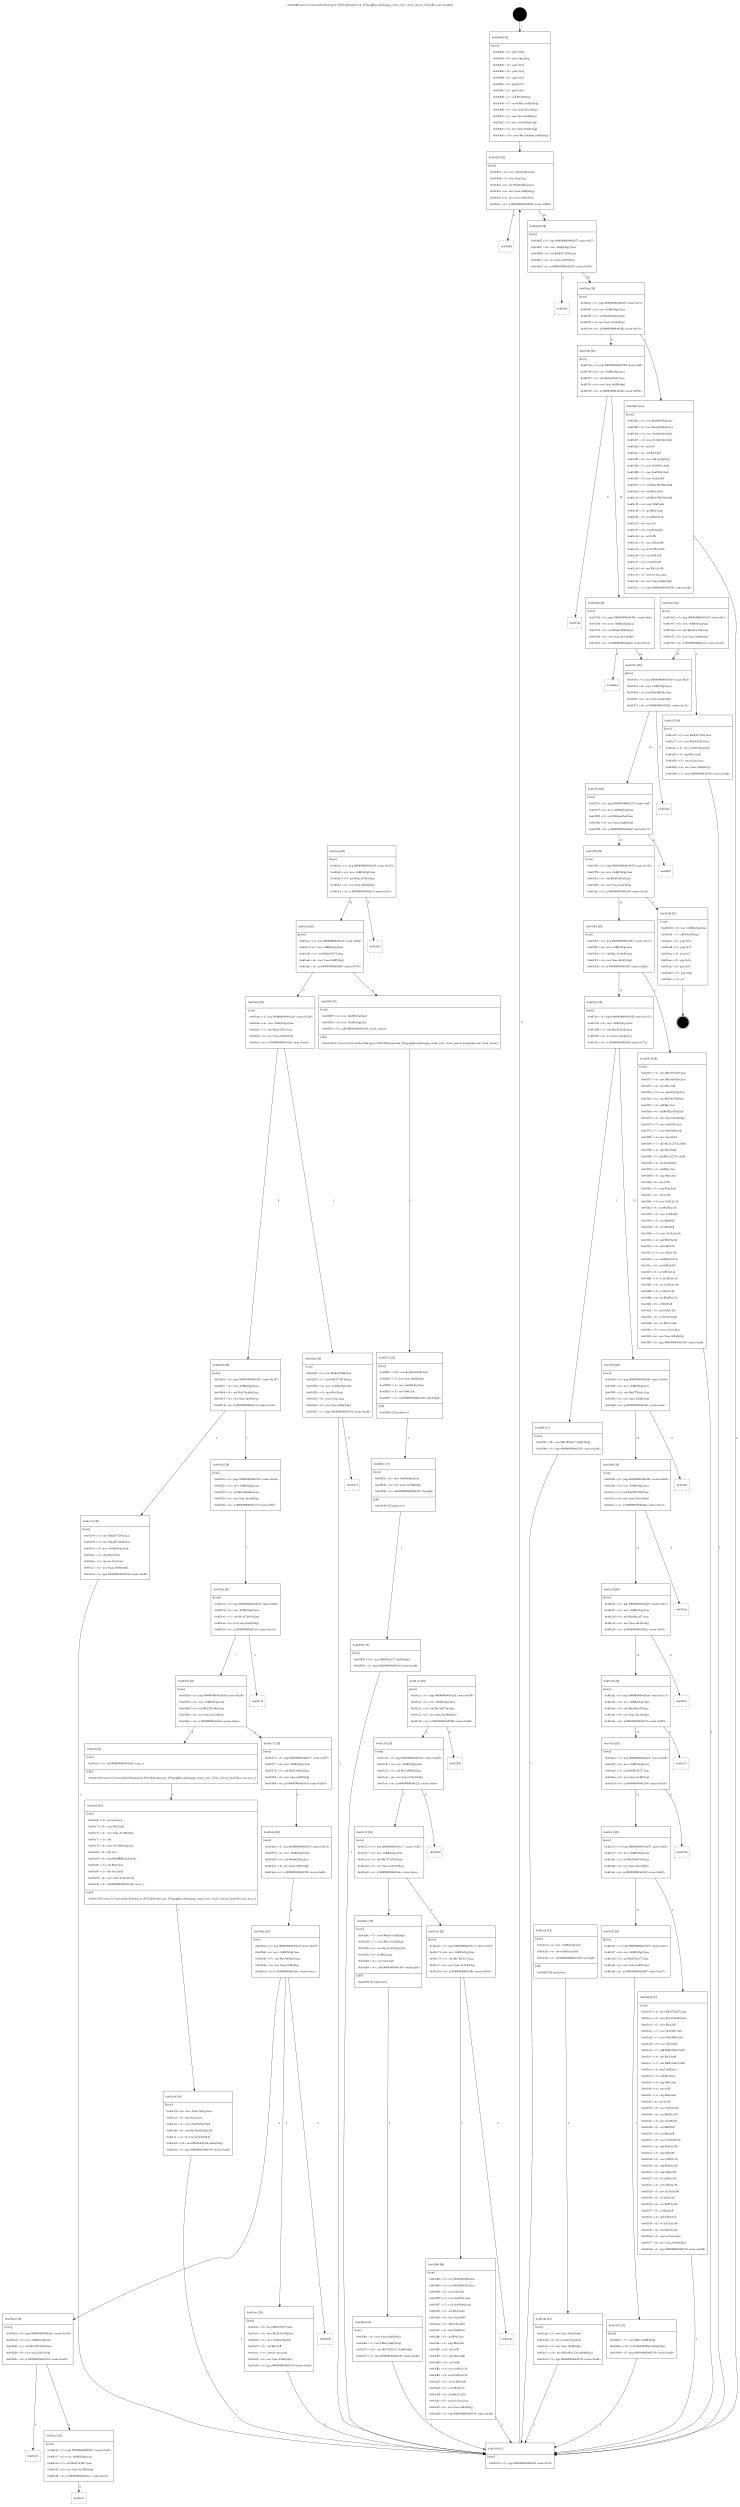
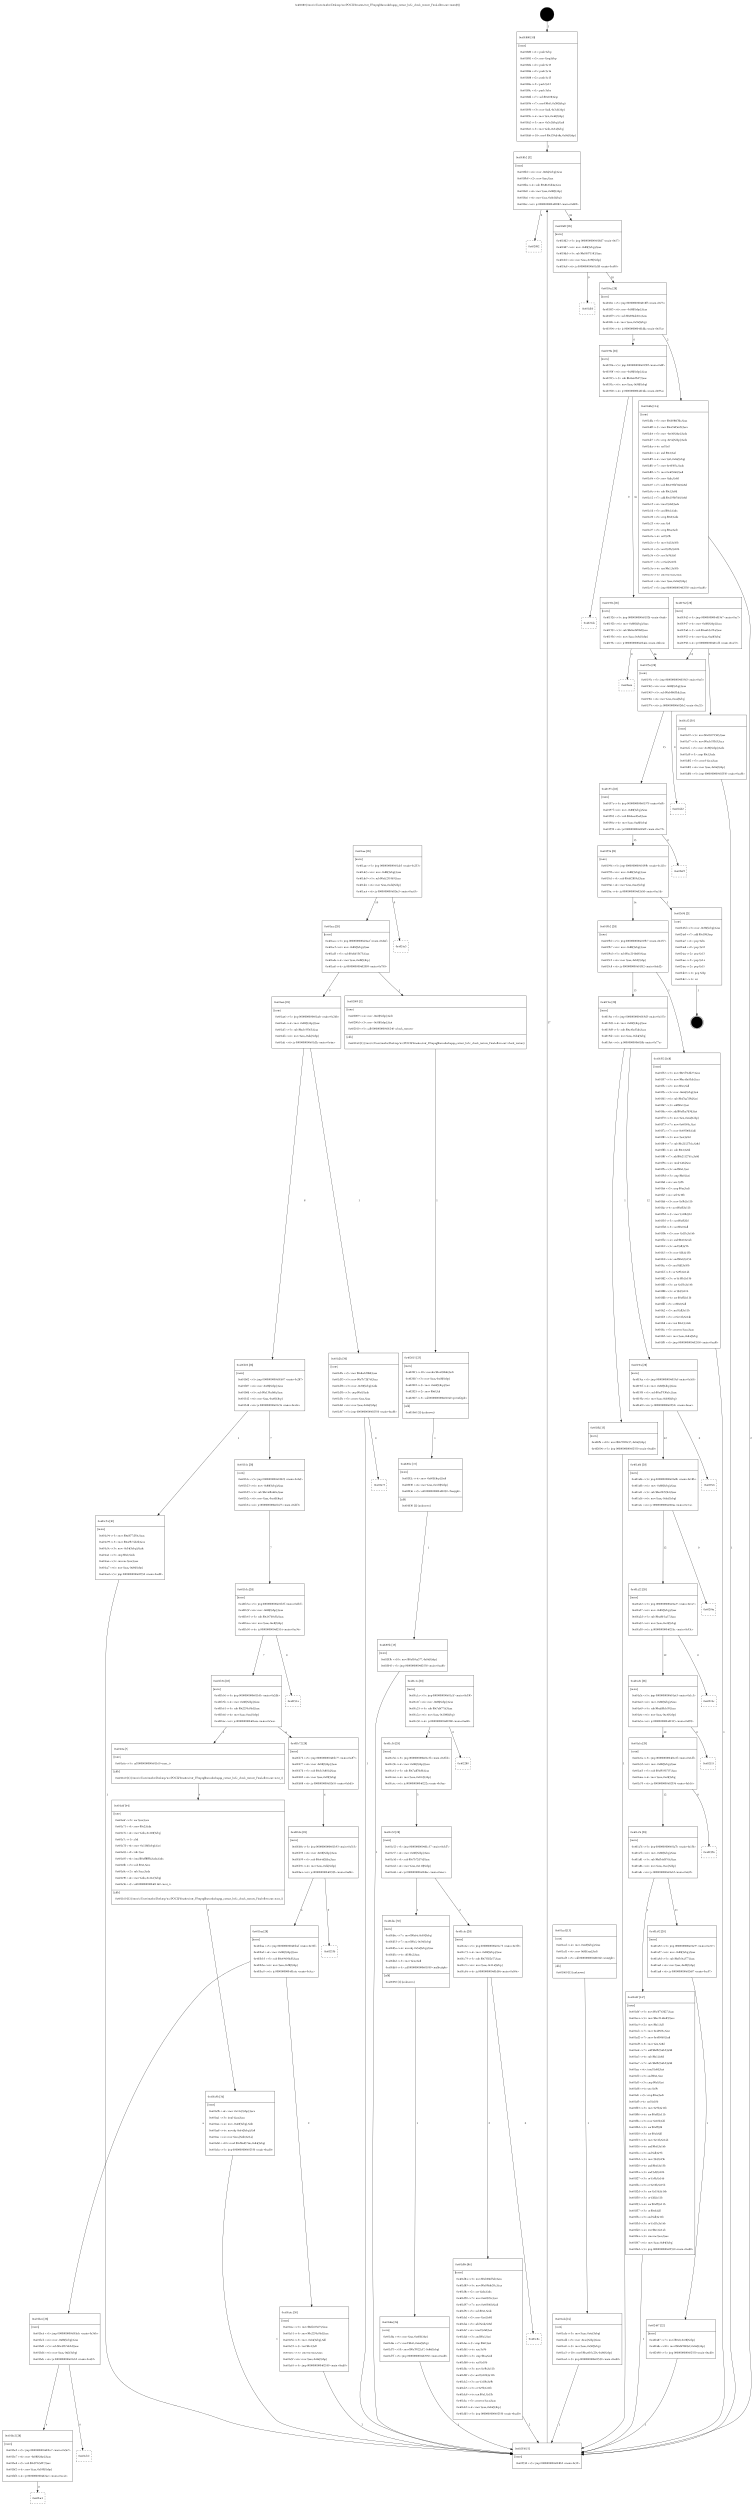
node "0x40222a": removed
edge "0x401baa [28]" -> "0x40233b": now "0x401b8e [28]" -> "0x40233b"
